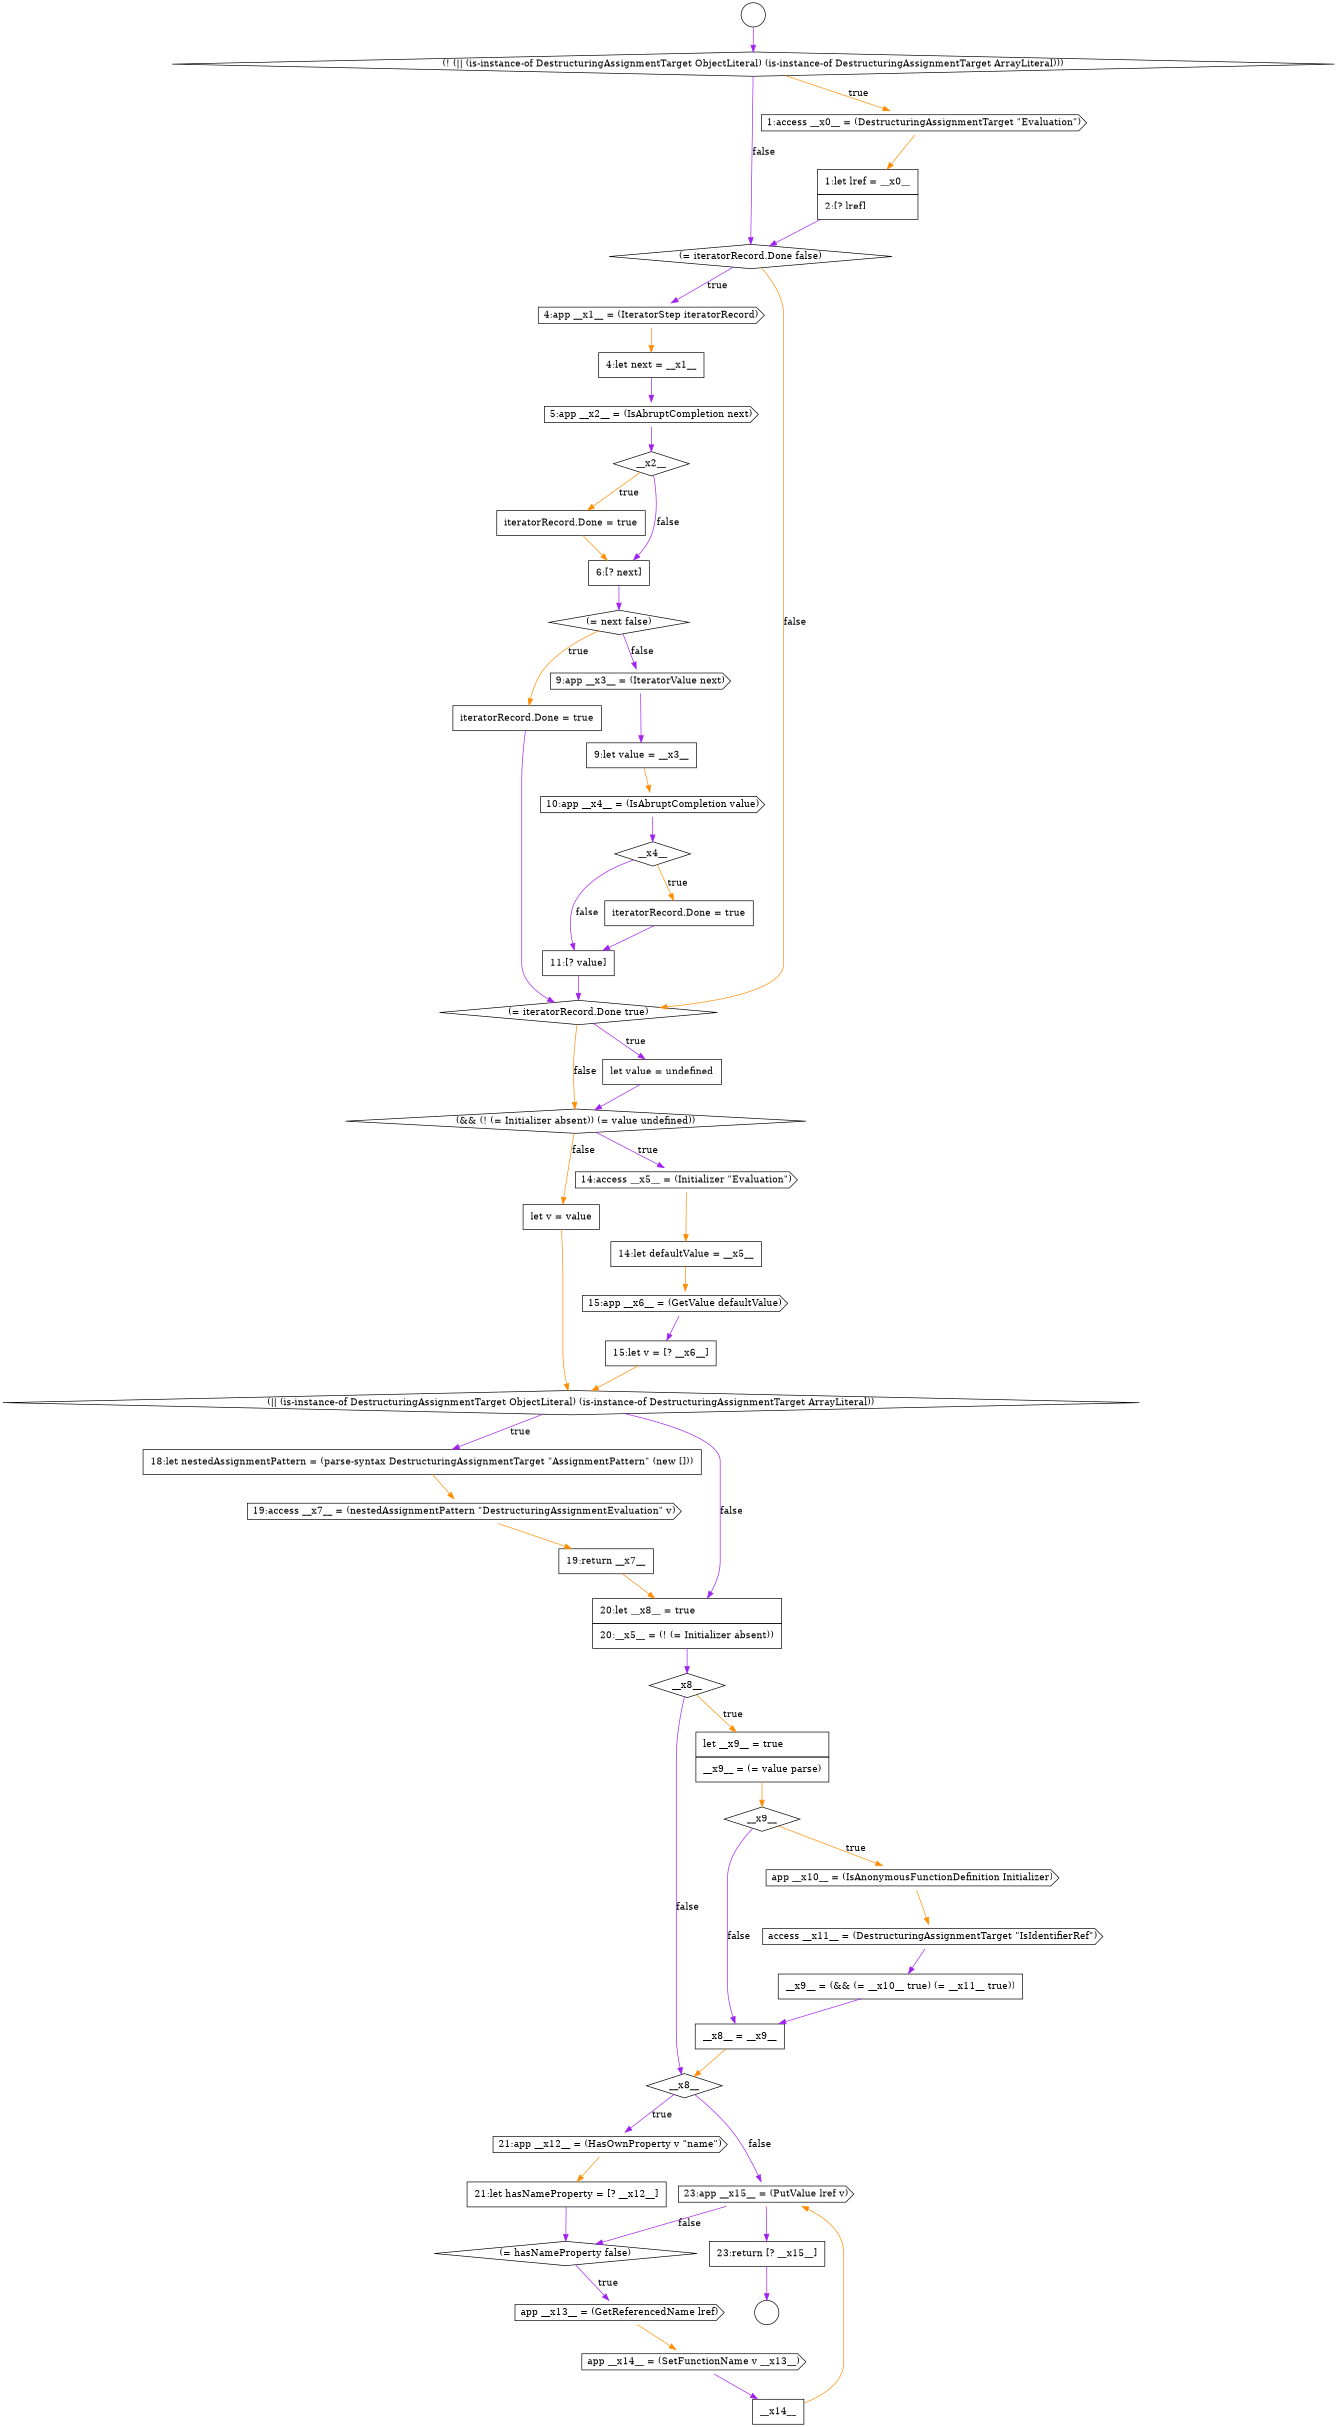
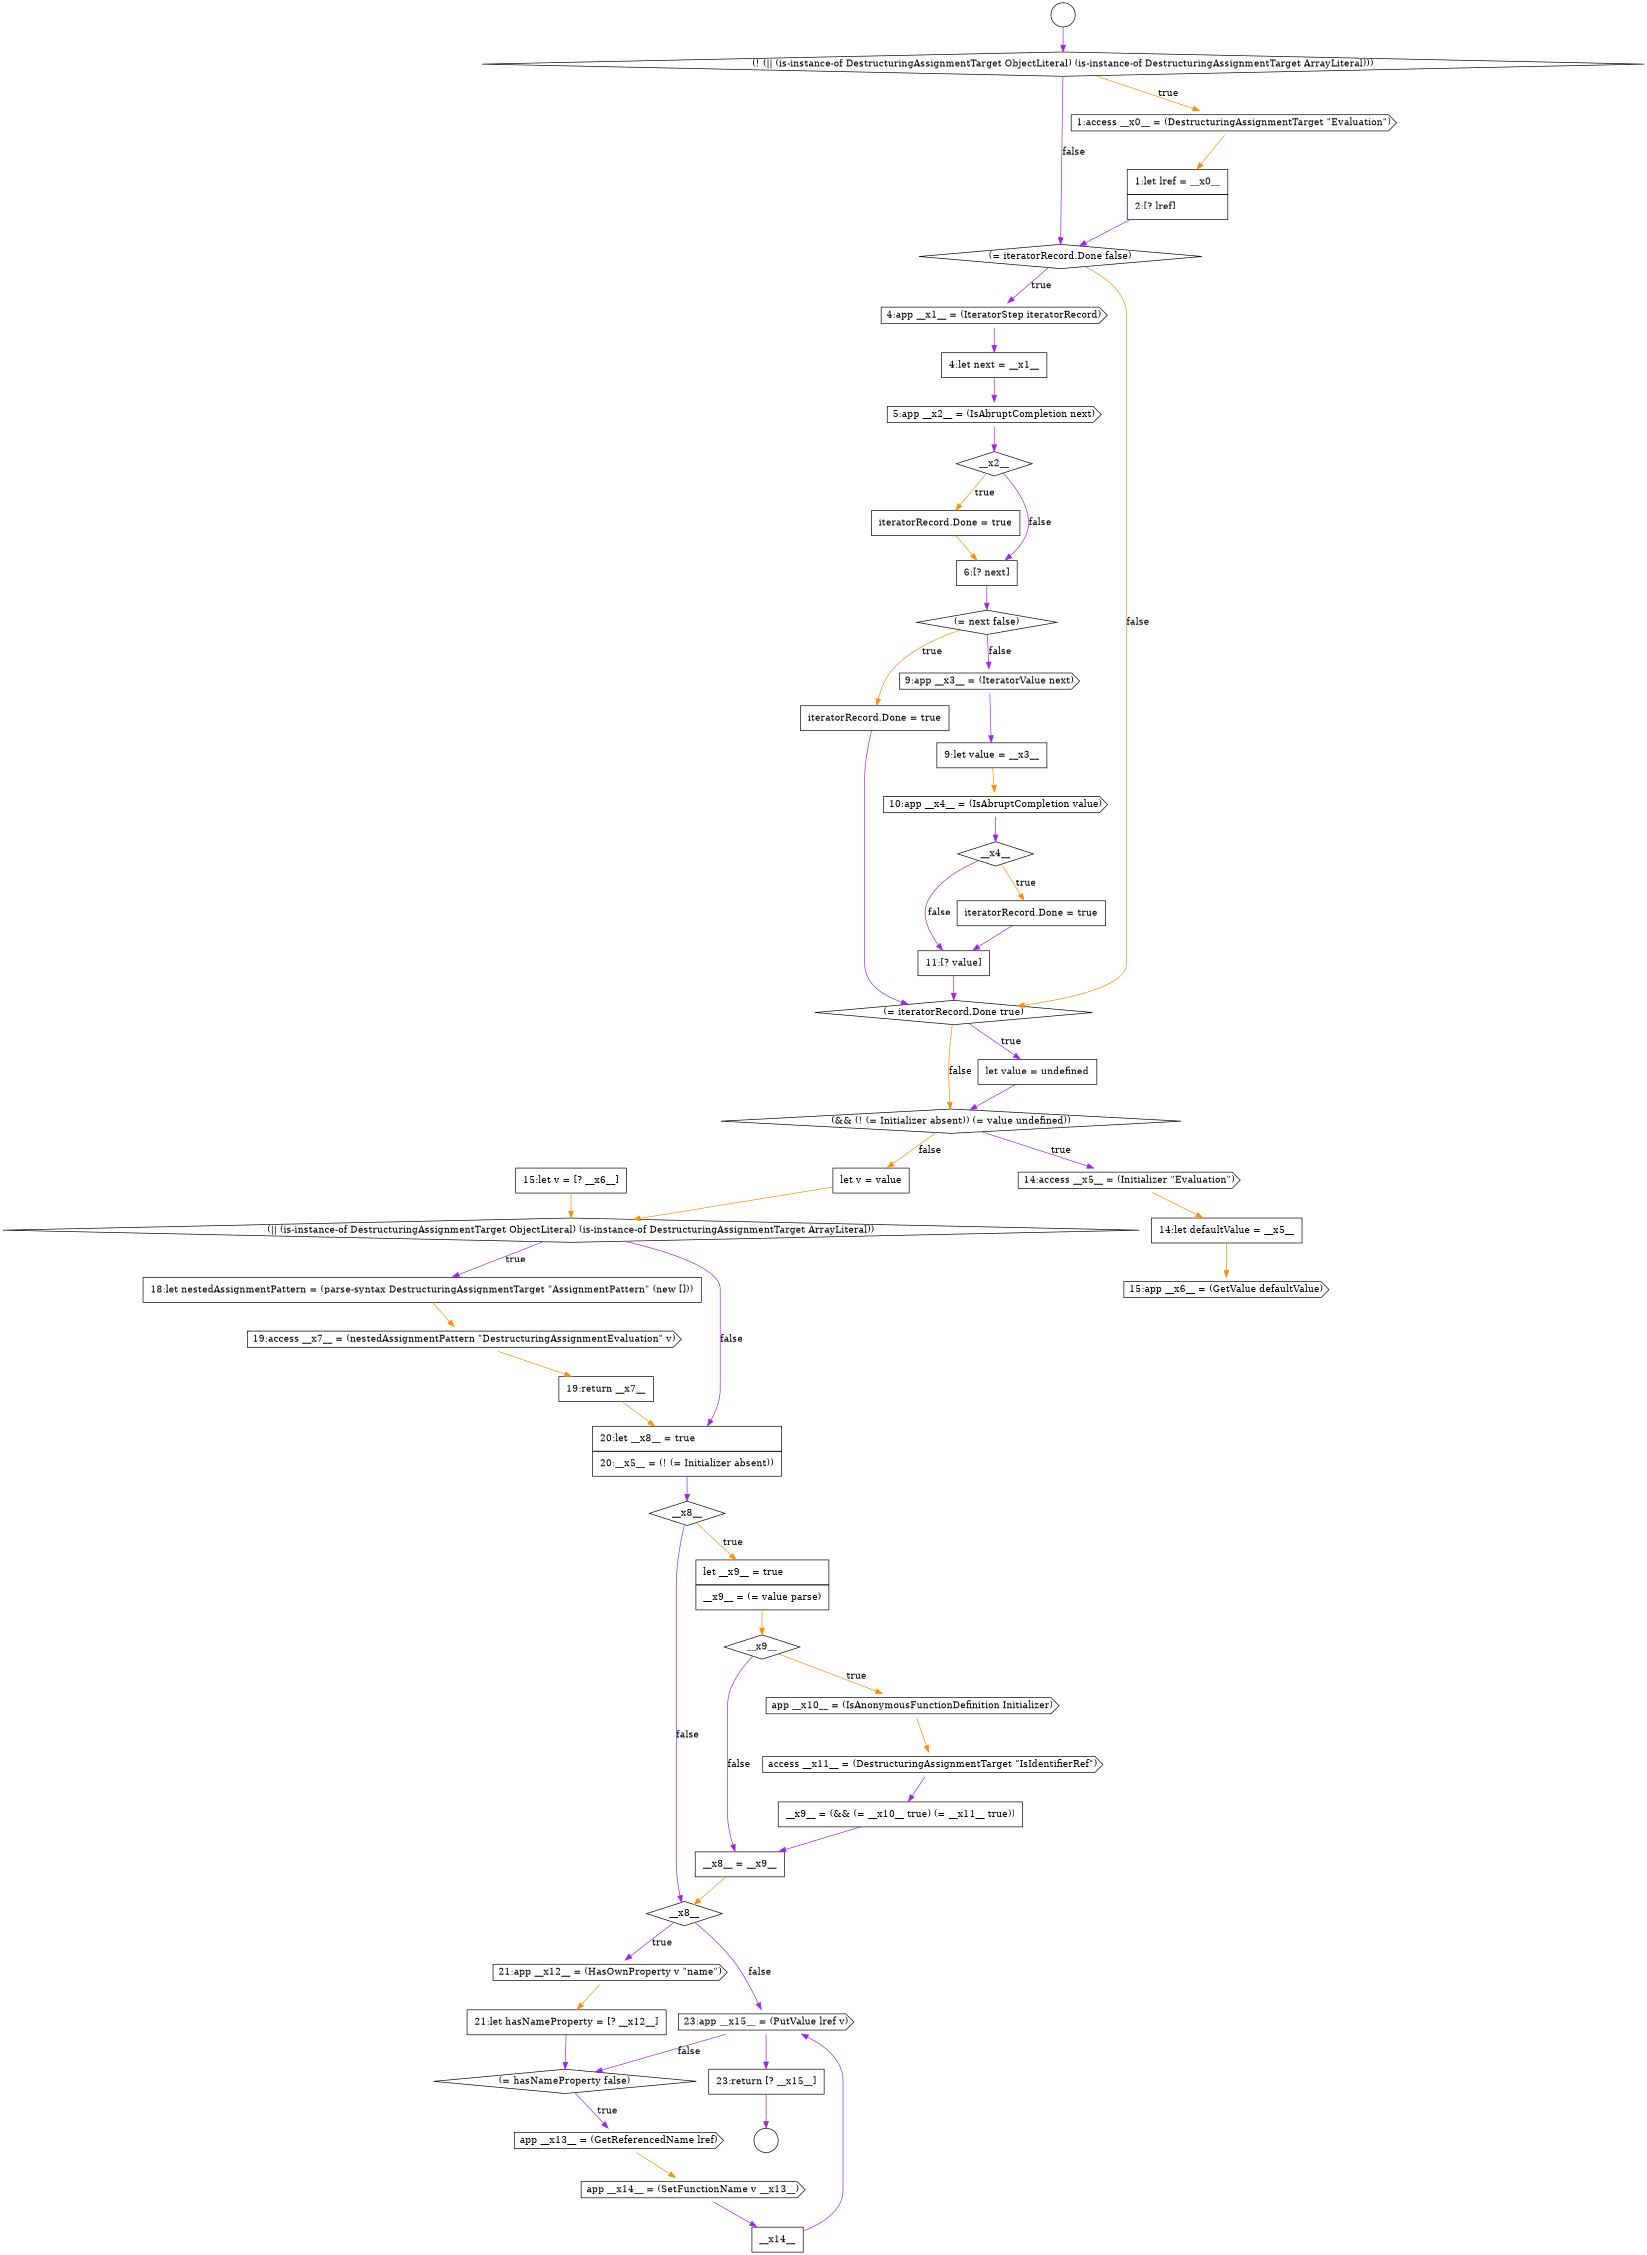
edge "4:app __x1__ = (IteratorStep iteratorRecord)" -> "4:let next = __x1__": color darkorange -> purple
edge "15:app __x6__ = (GetValue defaultValue)" -> "15:let v = [? __x6__]": removed
edge "__x14__" -> "23:app __x15__ = (PutValue lref v)": color darkorange -> purple
